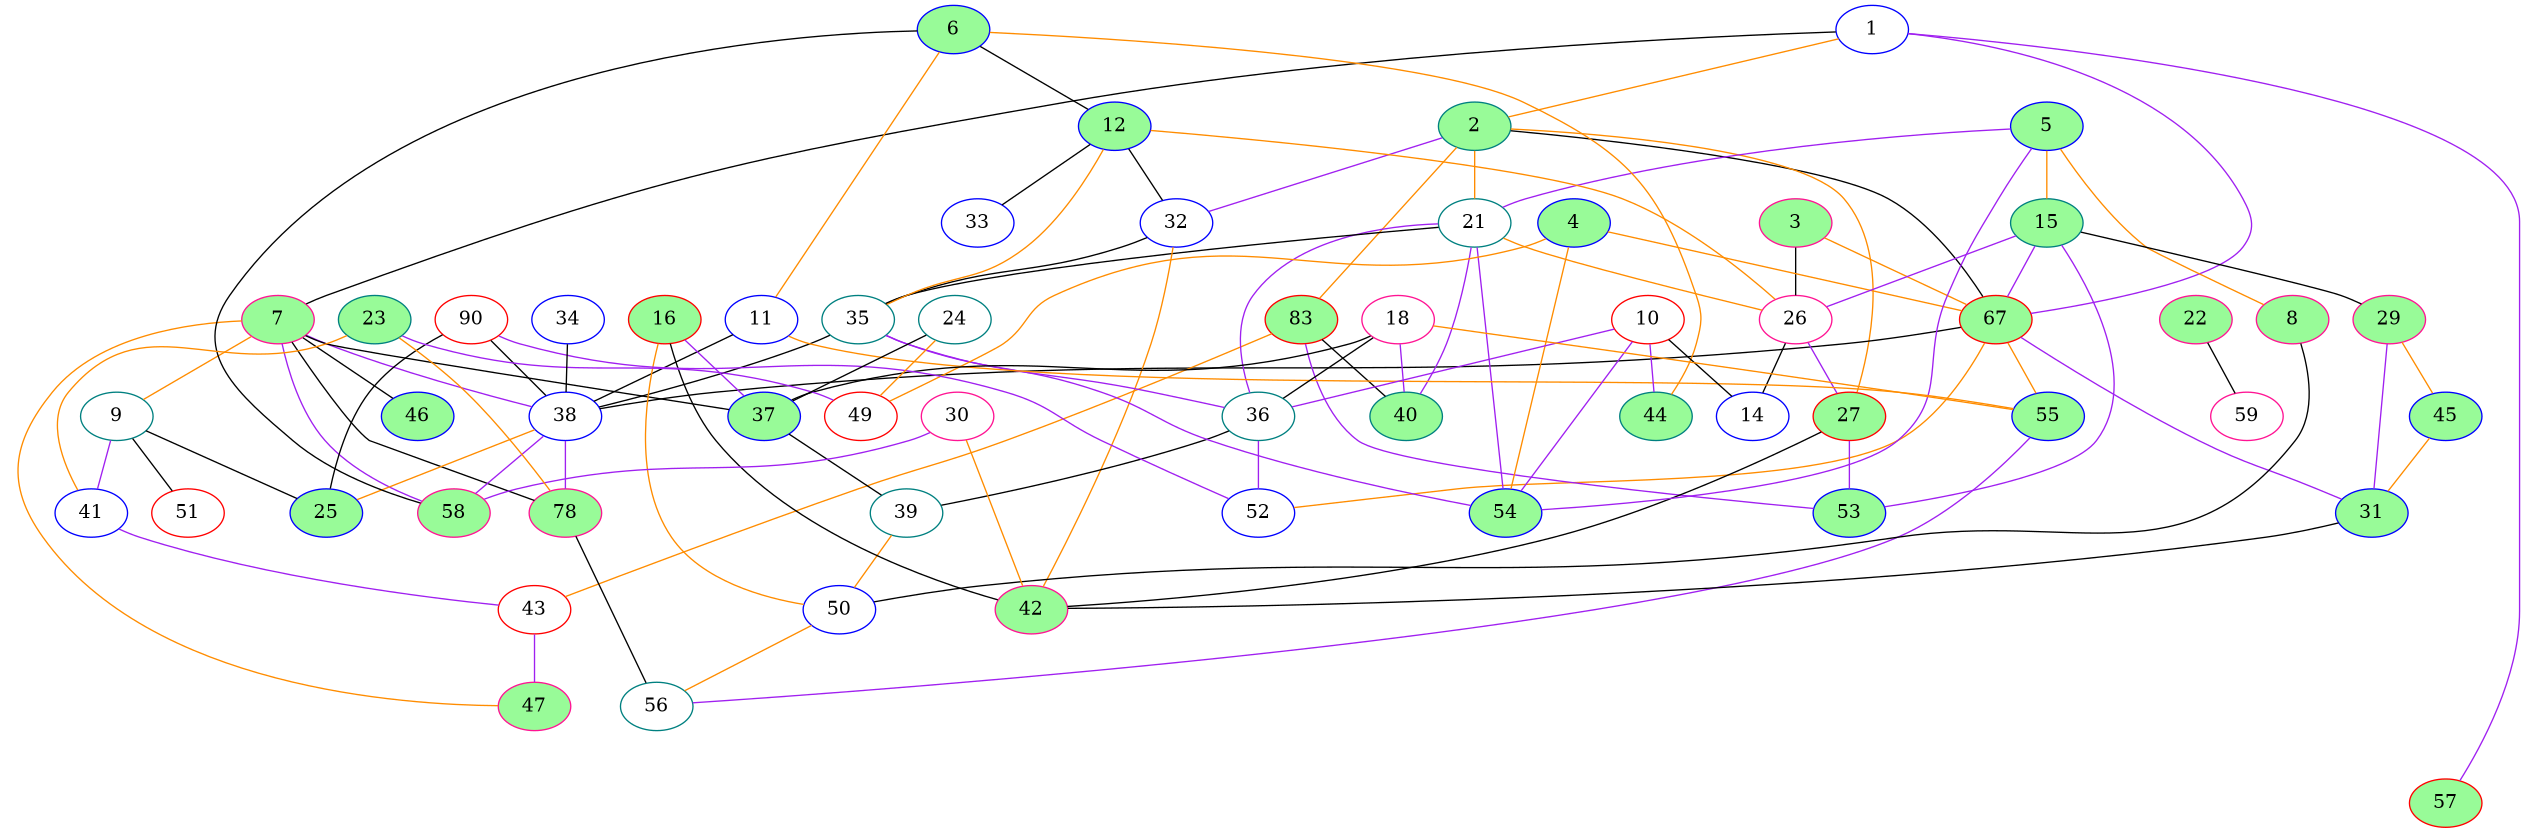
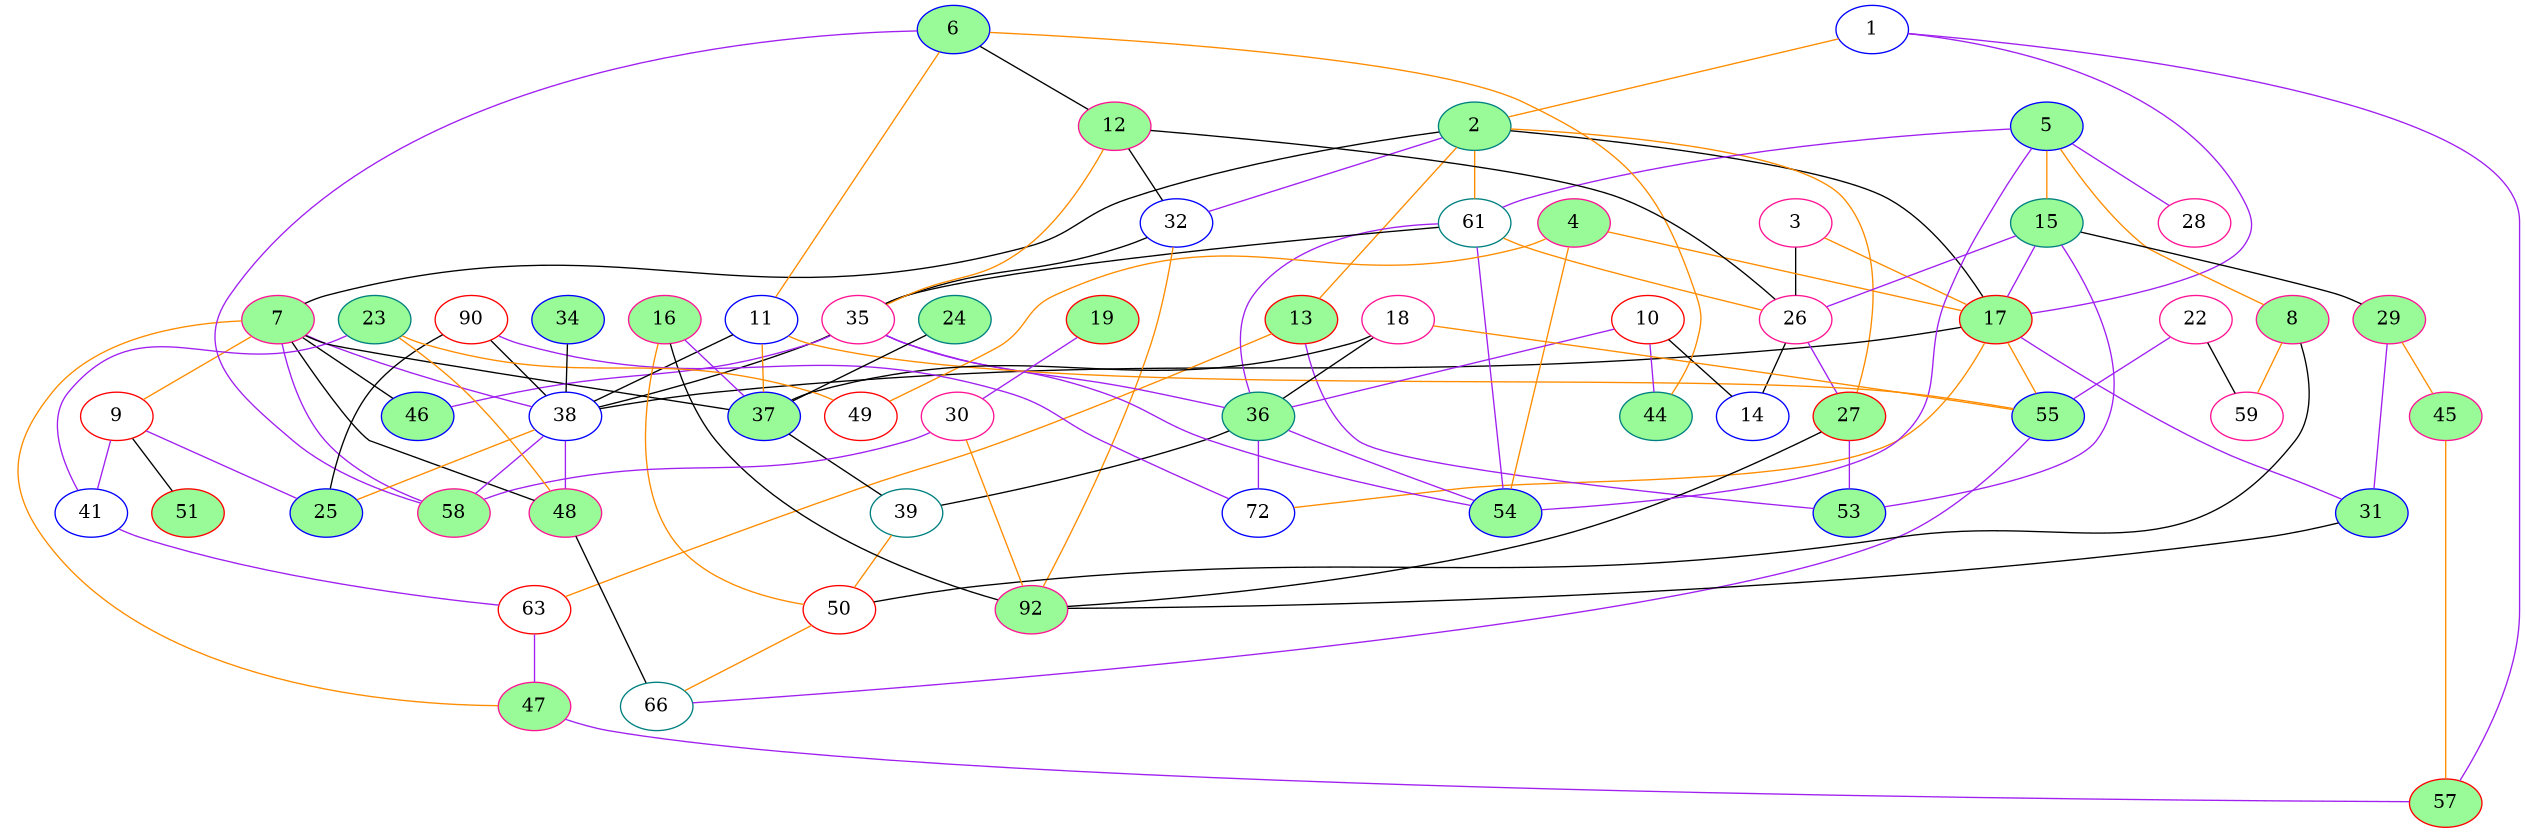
edge "1" -- "7": now "2" -- "7"
node "12": color blue -> deeppink
edge "6" -- "58": color black -> purple
edge "12" -- "26": color darkorange -> black
node "33": removed
node "21": label "21" -> "61"
node "4": color blue -> deeppink
node "3": fillcolor palegreen -> white
node "28": added
node "34": fillcolor white -> palegreen
node "16": color red -> deeppink
node "35": color teal -> deeppink
node "24": fillcolor white -> palegreen
node "19": added
node "83": label "83" -> "13"
node "67": label "67" -> "17"
node "22": fillcolor palegreen -> white
edge "23" -- "41": color darkorange -> purple
edge "23" -- "49": color purple -> darkorange
edge "11" -- "37": added
edge "24" -- "49": removed
edge "22" -- "55": added
edge "8" -- "59": added
edge "35" -- "46": added
node "9": color teal -> red
node "36": fillcolor white -> palegreen
node "40": removed
edge "10" -- "54": now "36" -- "54"
node "45": color blue -> deeppink
edge "9" -- "25": color black -> purple
edge "45" -- "31": now "45" -- "57"
node "51": fillcolor white -> palegreen
node "78": label "78" -> "48"
node "52": label "52" -> "72"
node "43": label "43" -> "63"
node "50": color blue -> red
node "42": label "42" -> "92"
node "56": label "56" -> "66"
edge "47" -- "57": added
